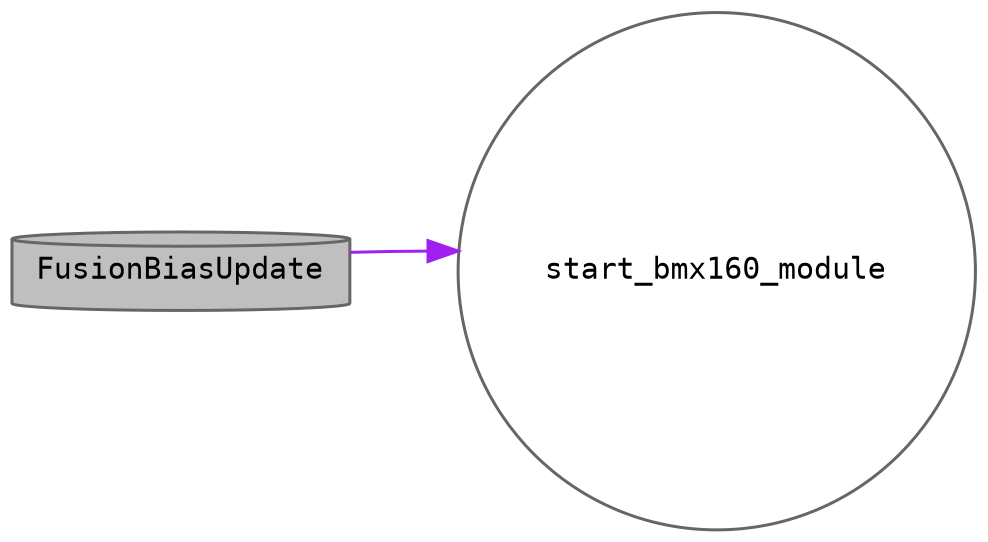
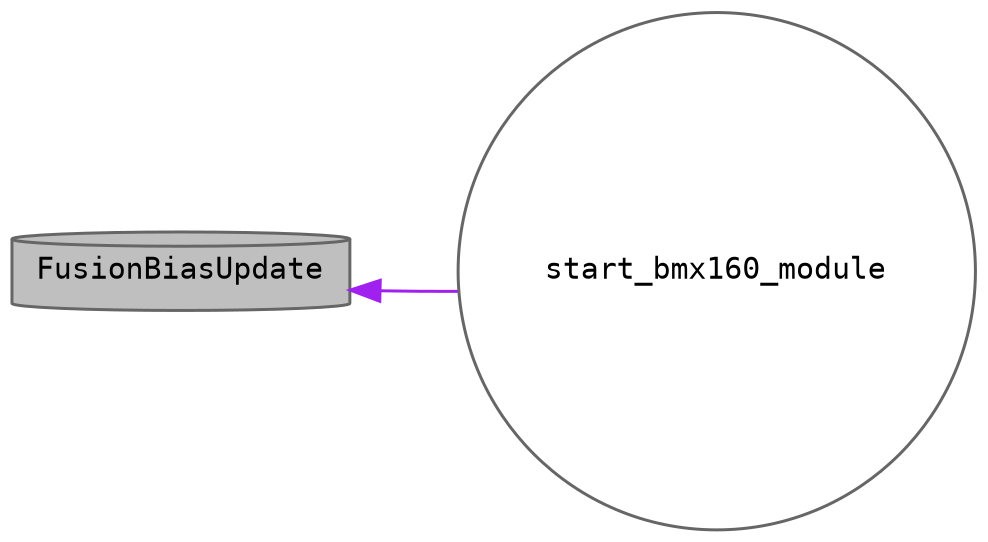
edge "FusionBiasUpdate" -> "start_bmx160_module": reversed
